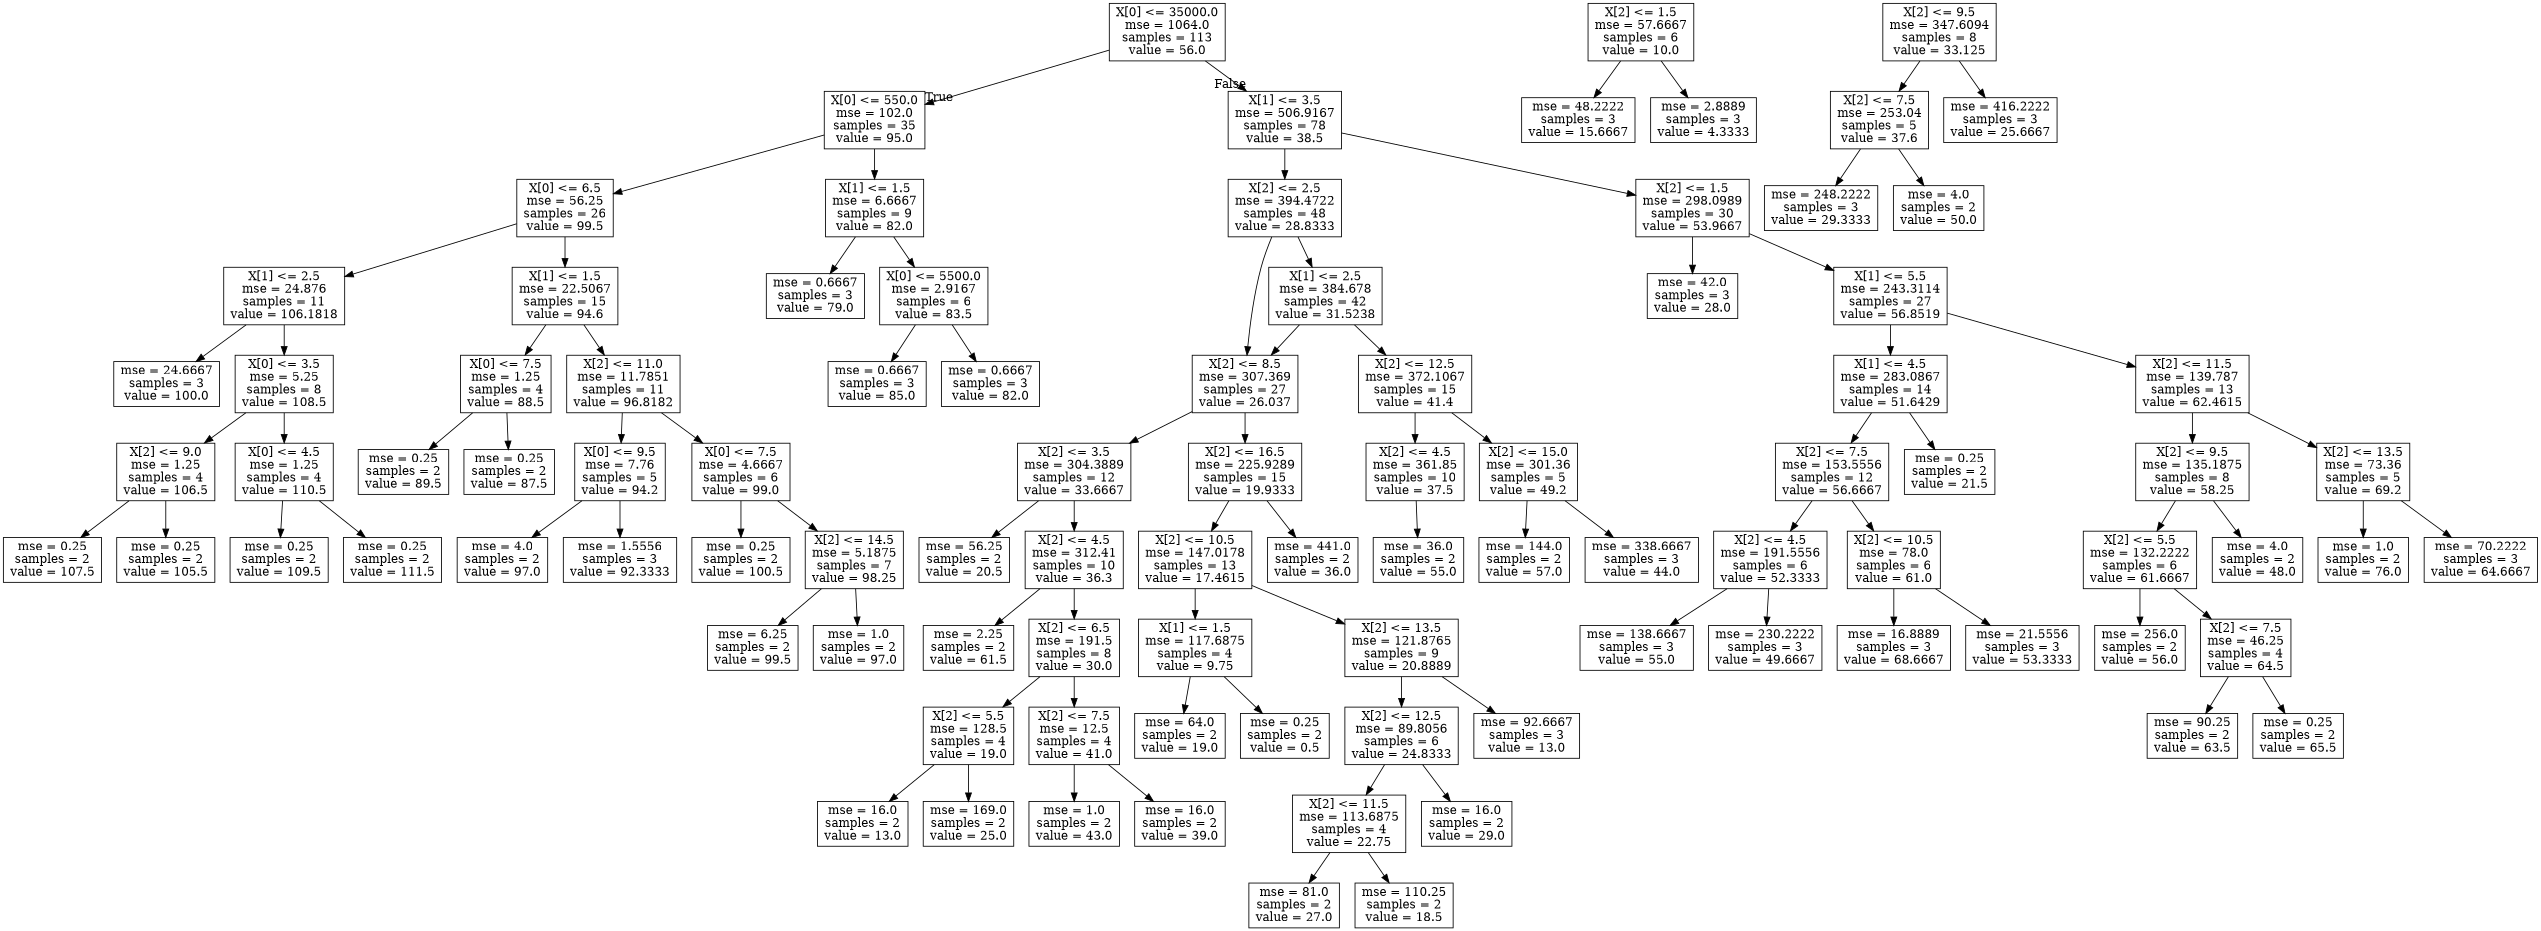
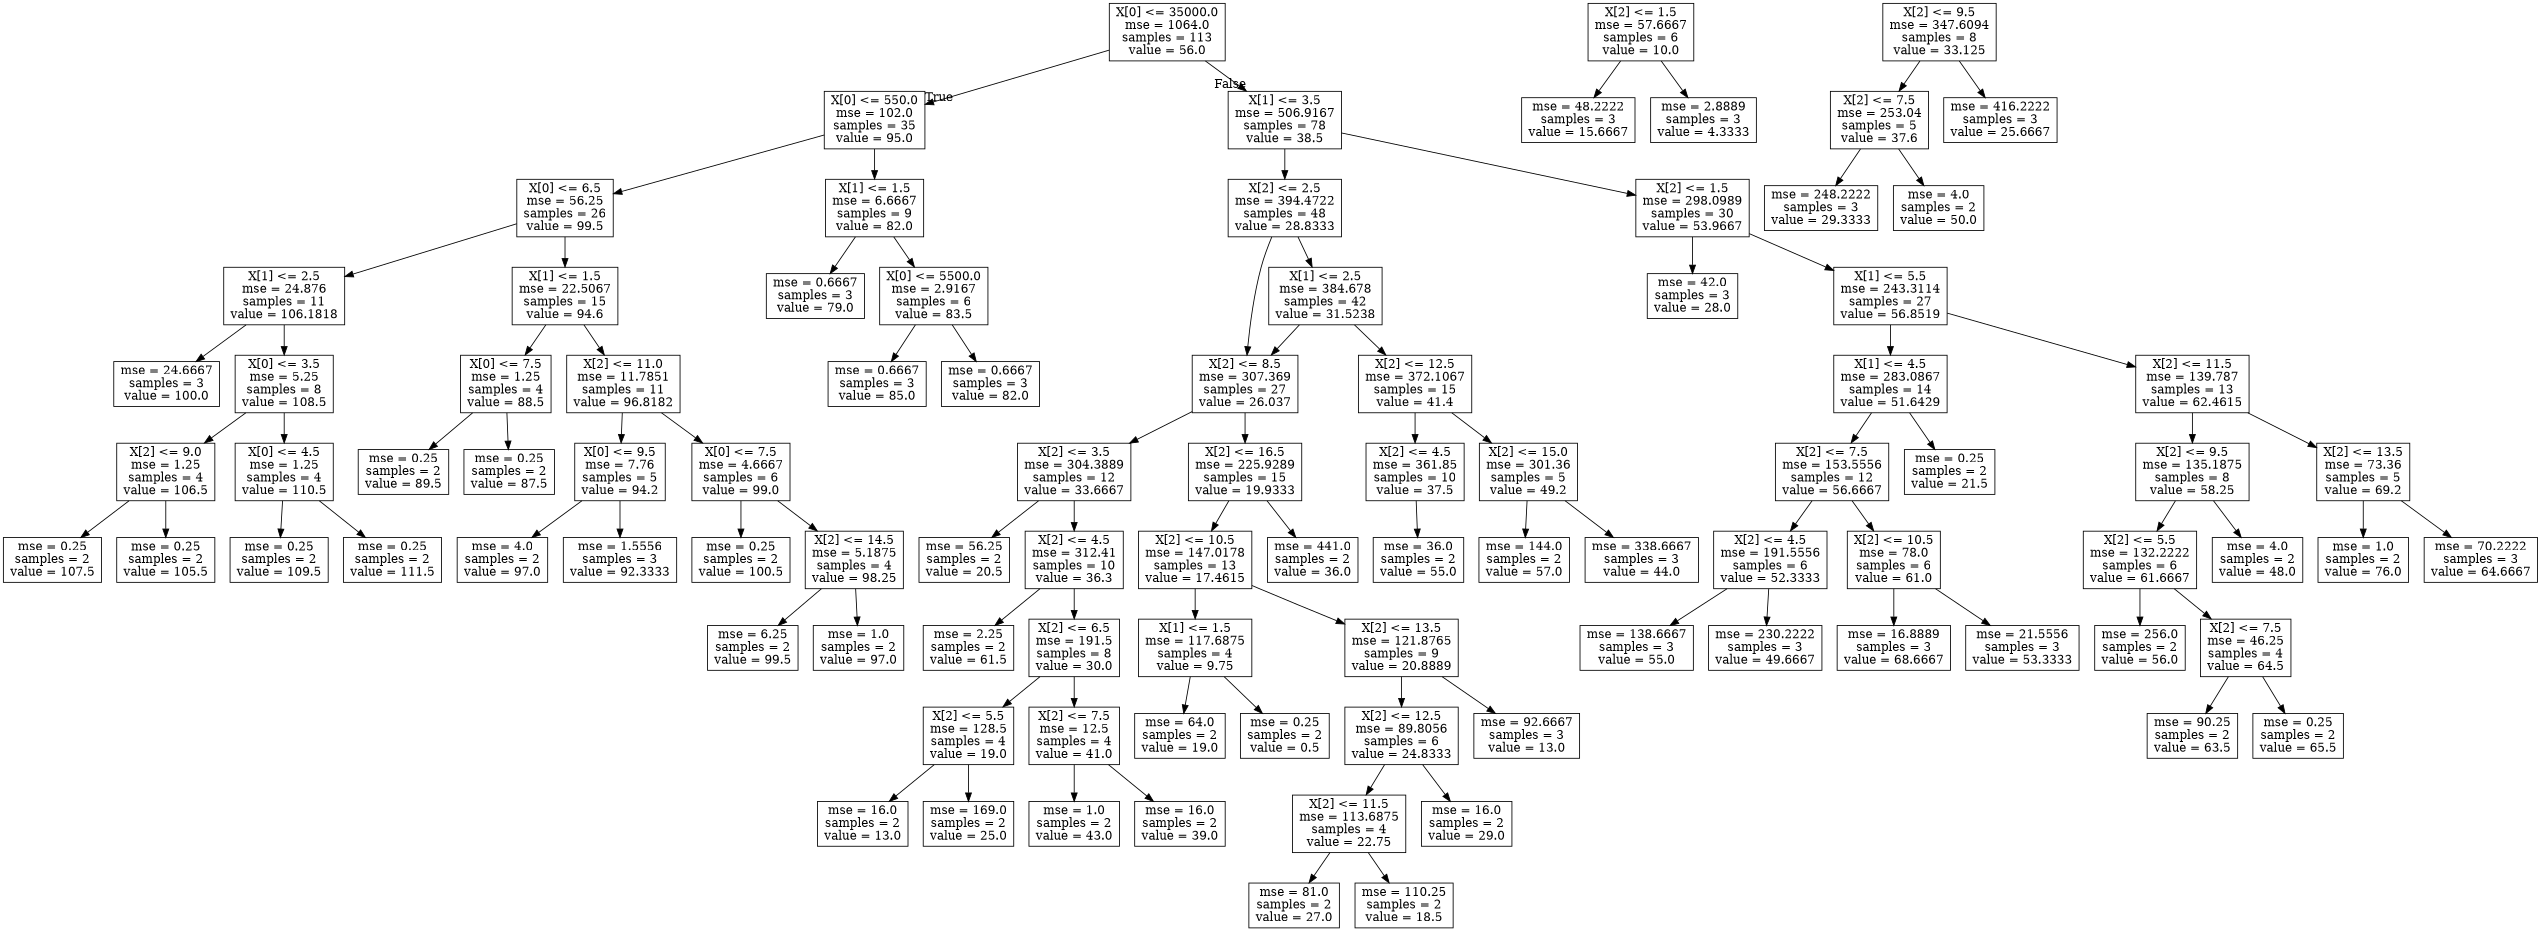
node "X[2] <= 14.5 mse = 5.1875 samples = 7 value = 98.25": label "X[2] <= 14.5 mse = 5.1875 samples = 7 value = 98.25" -> "X[2] <= 14.5 mse = 5.1875 samples = 4 value = 98.25"
